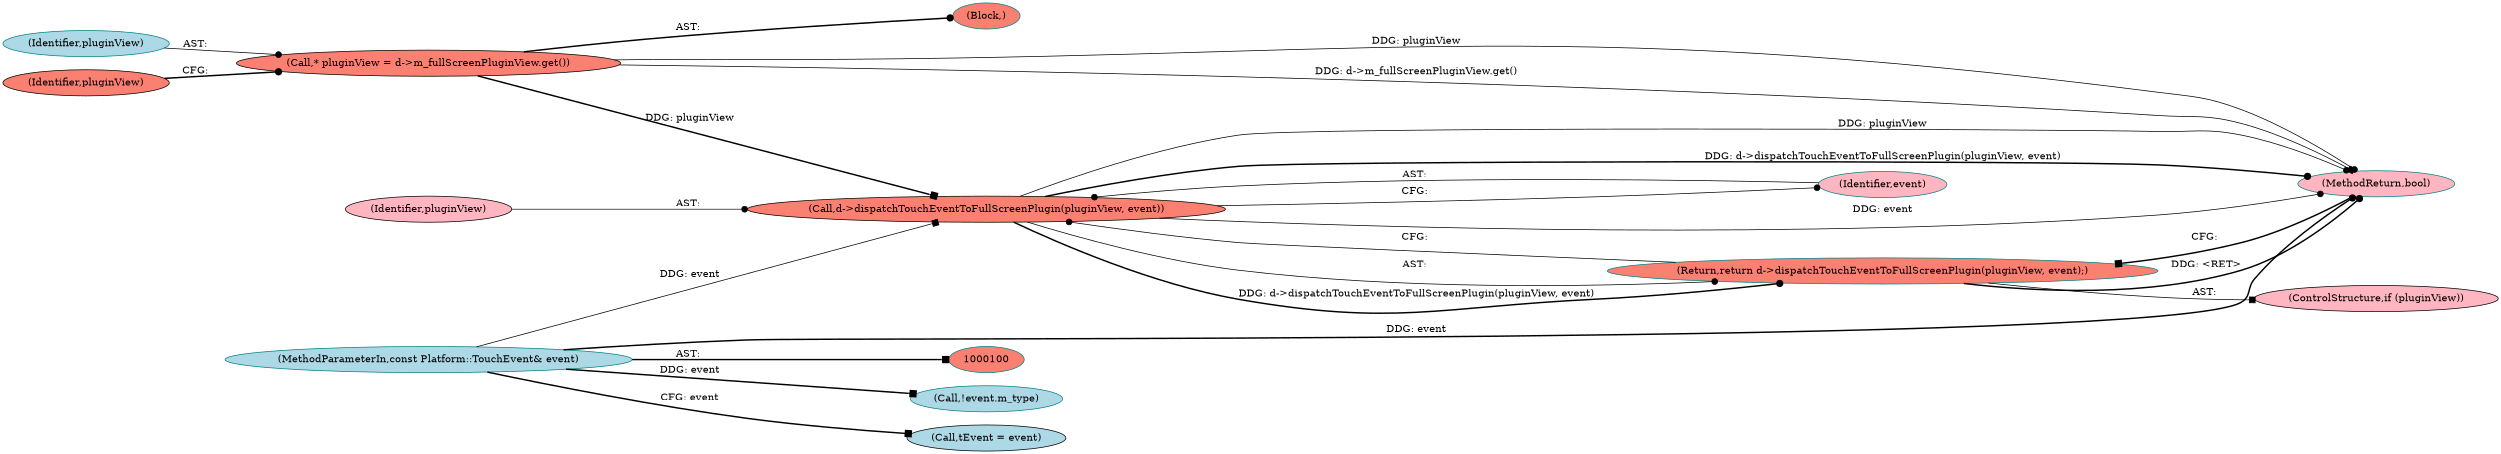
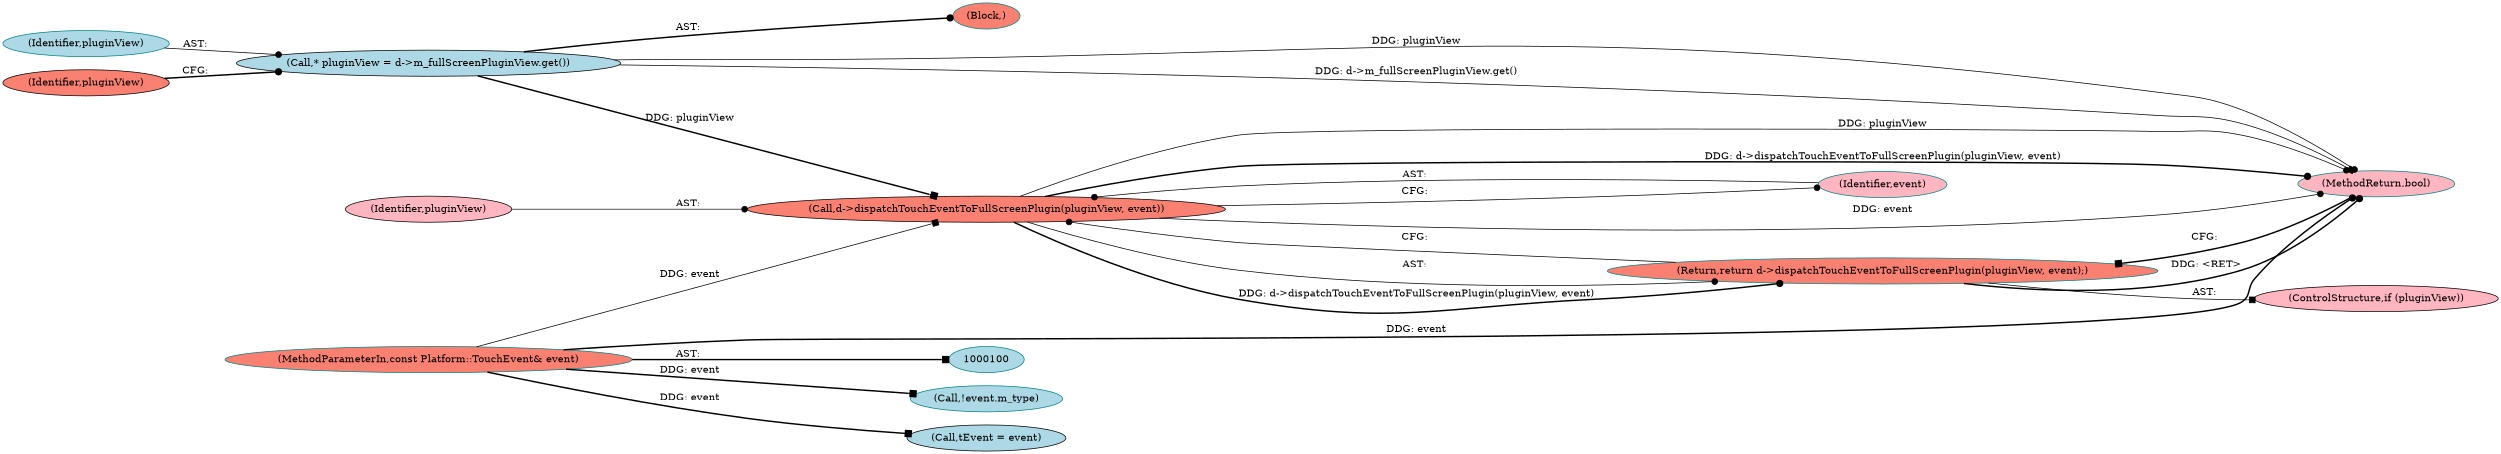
node "(Call,* pluginView = d->m_fullScreenPluginView.get())": fillcolor salmon -> lightblue
node "(MethodParameterIn,const Platform::TouchEvent& event)": fillcolor lightblue -> salmon
node "1000100": fillcolor salmon -> lightblue
edge "(MethodParameterIn,const Platform::TouchEvent& event)" -> "(Call,tEvent = event)": label "CFG: event" -> "DDG: event"
